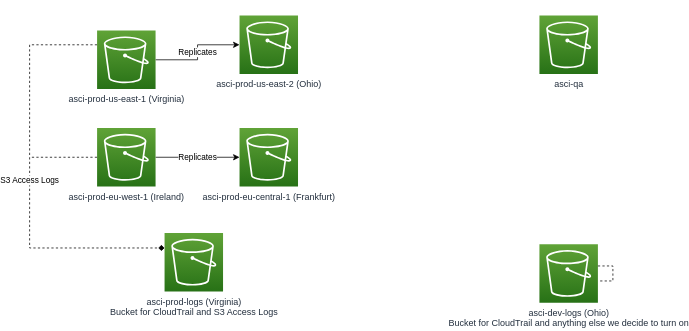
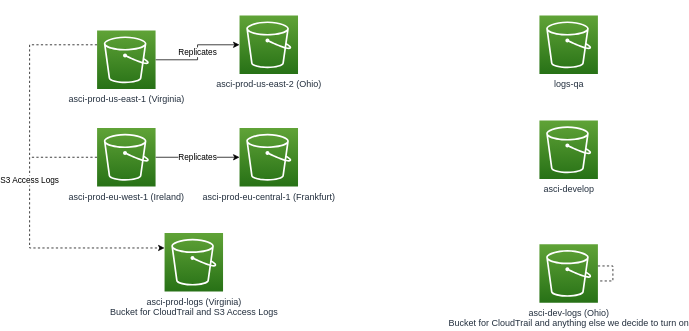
node "asci-qa": label "asci-qa" -> "logs-qa"
node "asci-develop": added
edge "asci-prod-us-east-1 (Virginia)" -> "asci-prod-logs (Virginia) Bucket for CloudTrail and S3 Access Logs": arrowhead diamond -> classic
